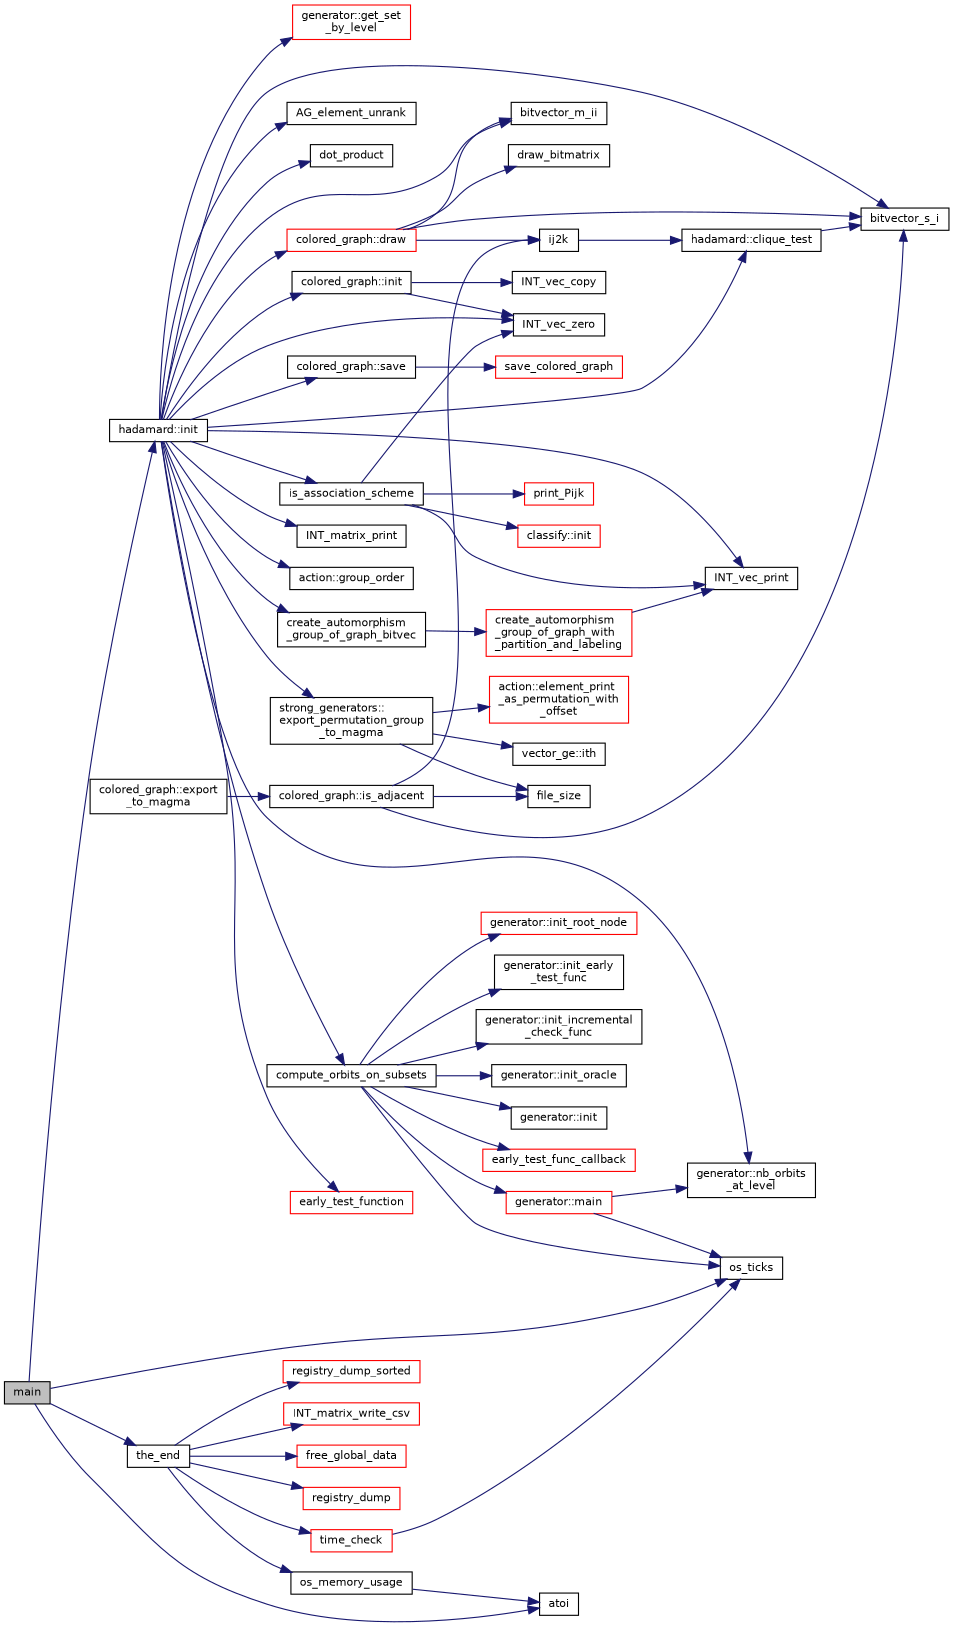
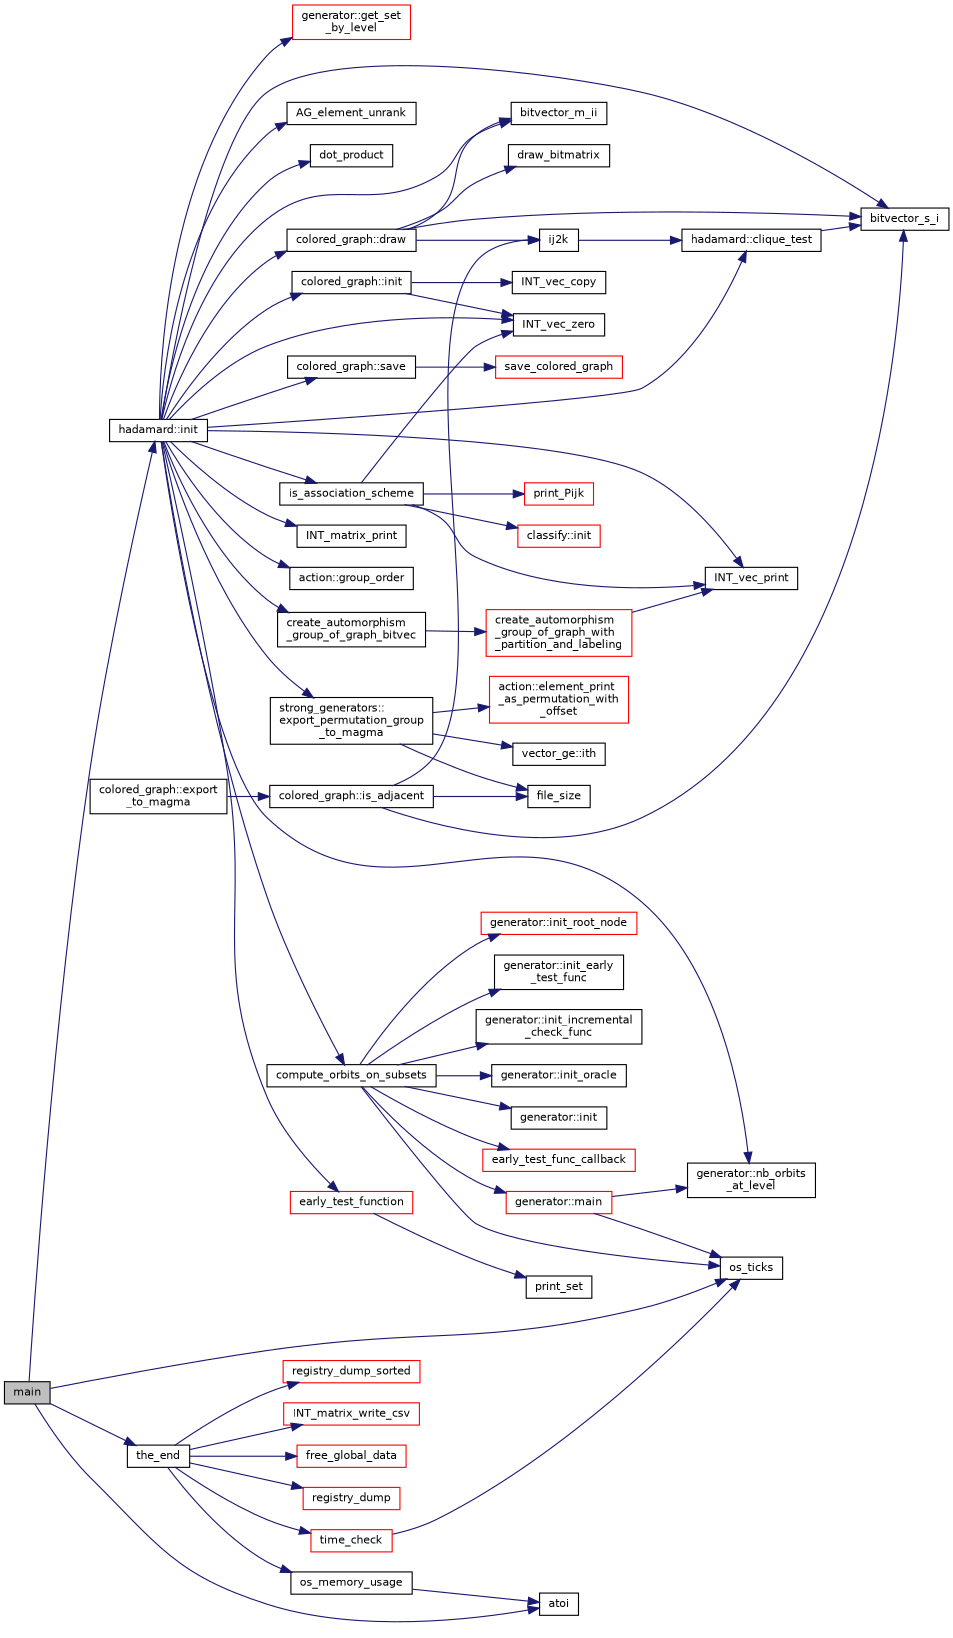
node "colored_graph::draw": color red -> black
node "print_set": added
